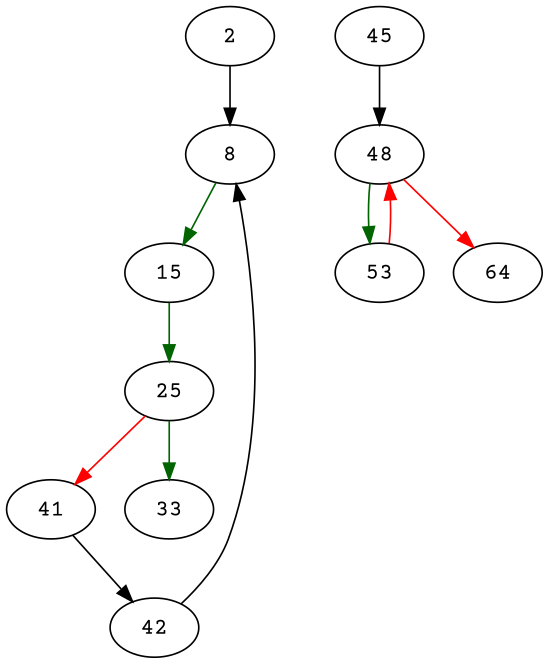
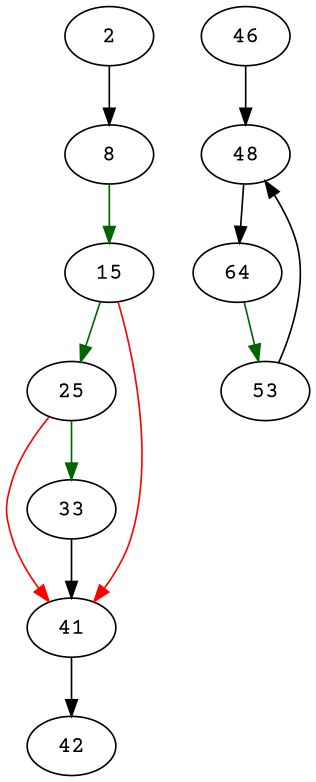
node "45": label "45" -> "46"
edge "48" -> "53": now "64" -> "53"
edge "48" -> "64": color red -> black
edge "53" -> "48": color red -> black
edge "42" -> "8": removed
edge "15" -> "41": added
edge "33" -> "41": added
